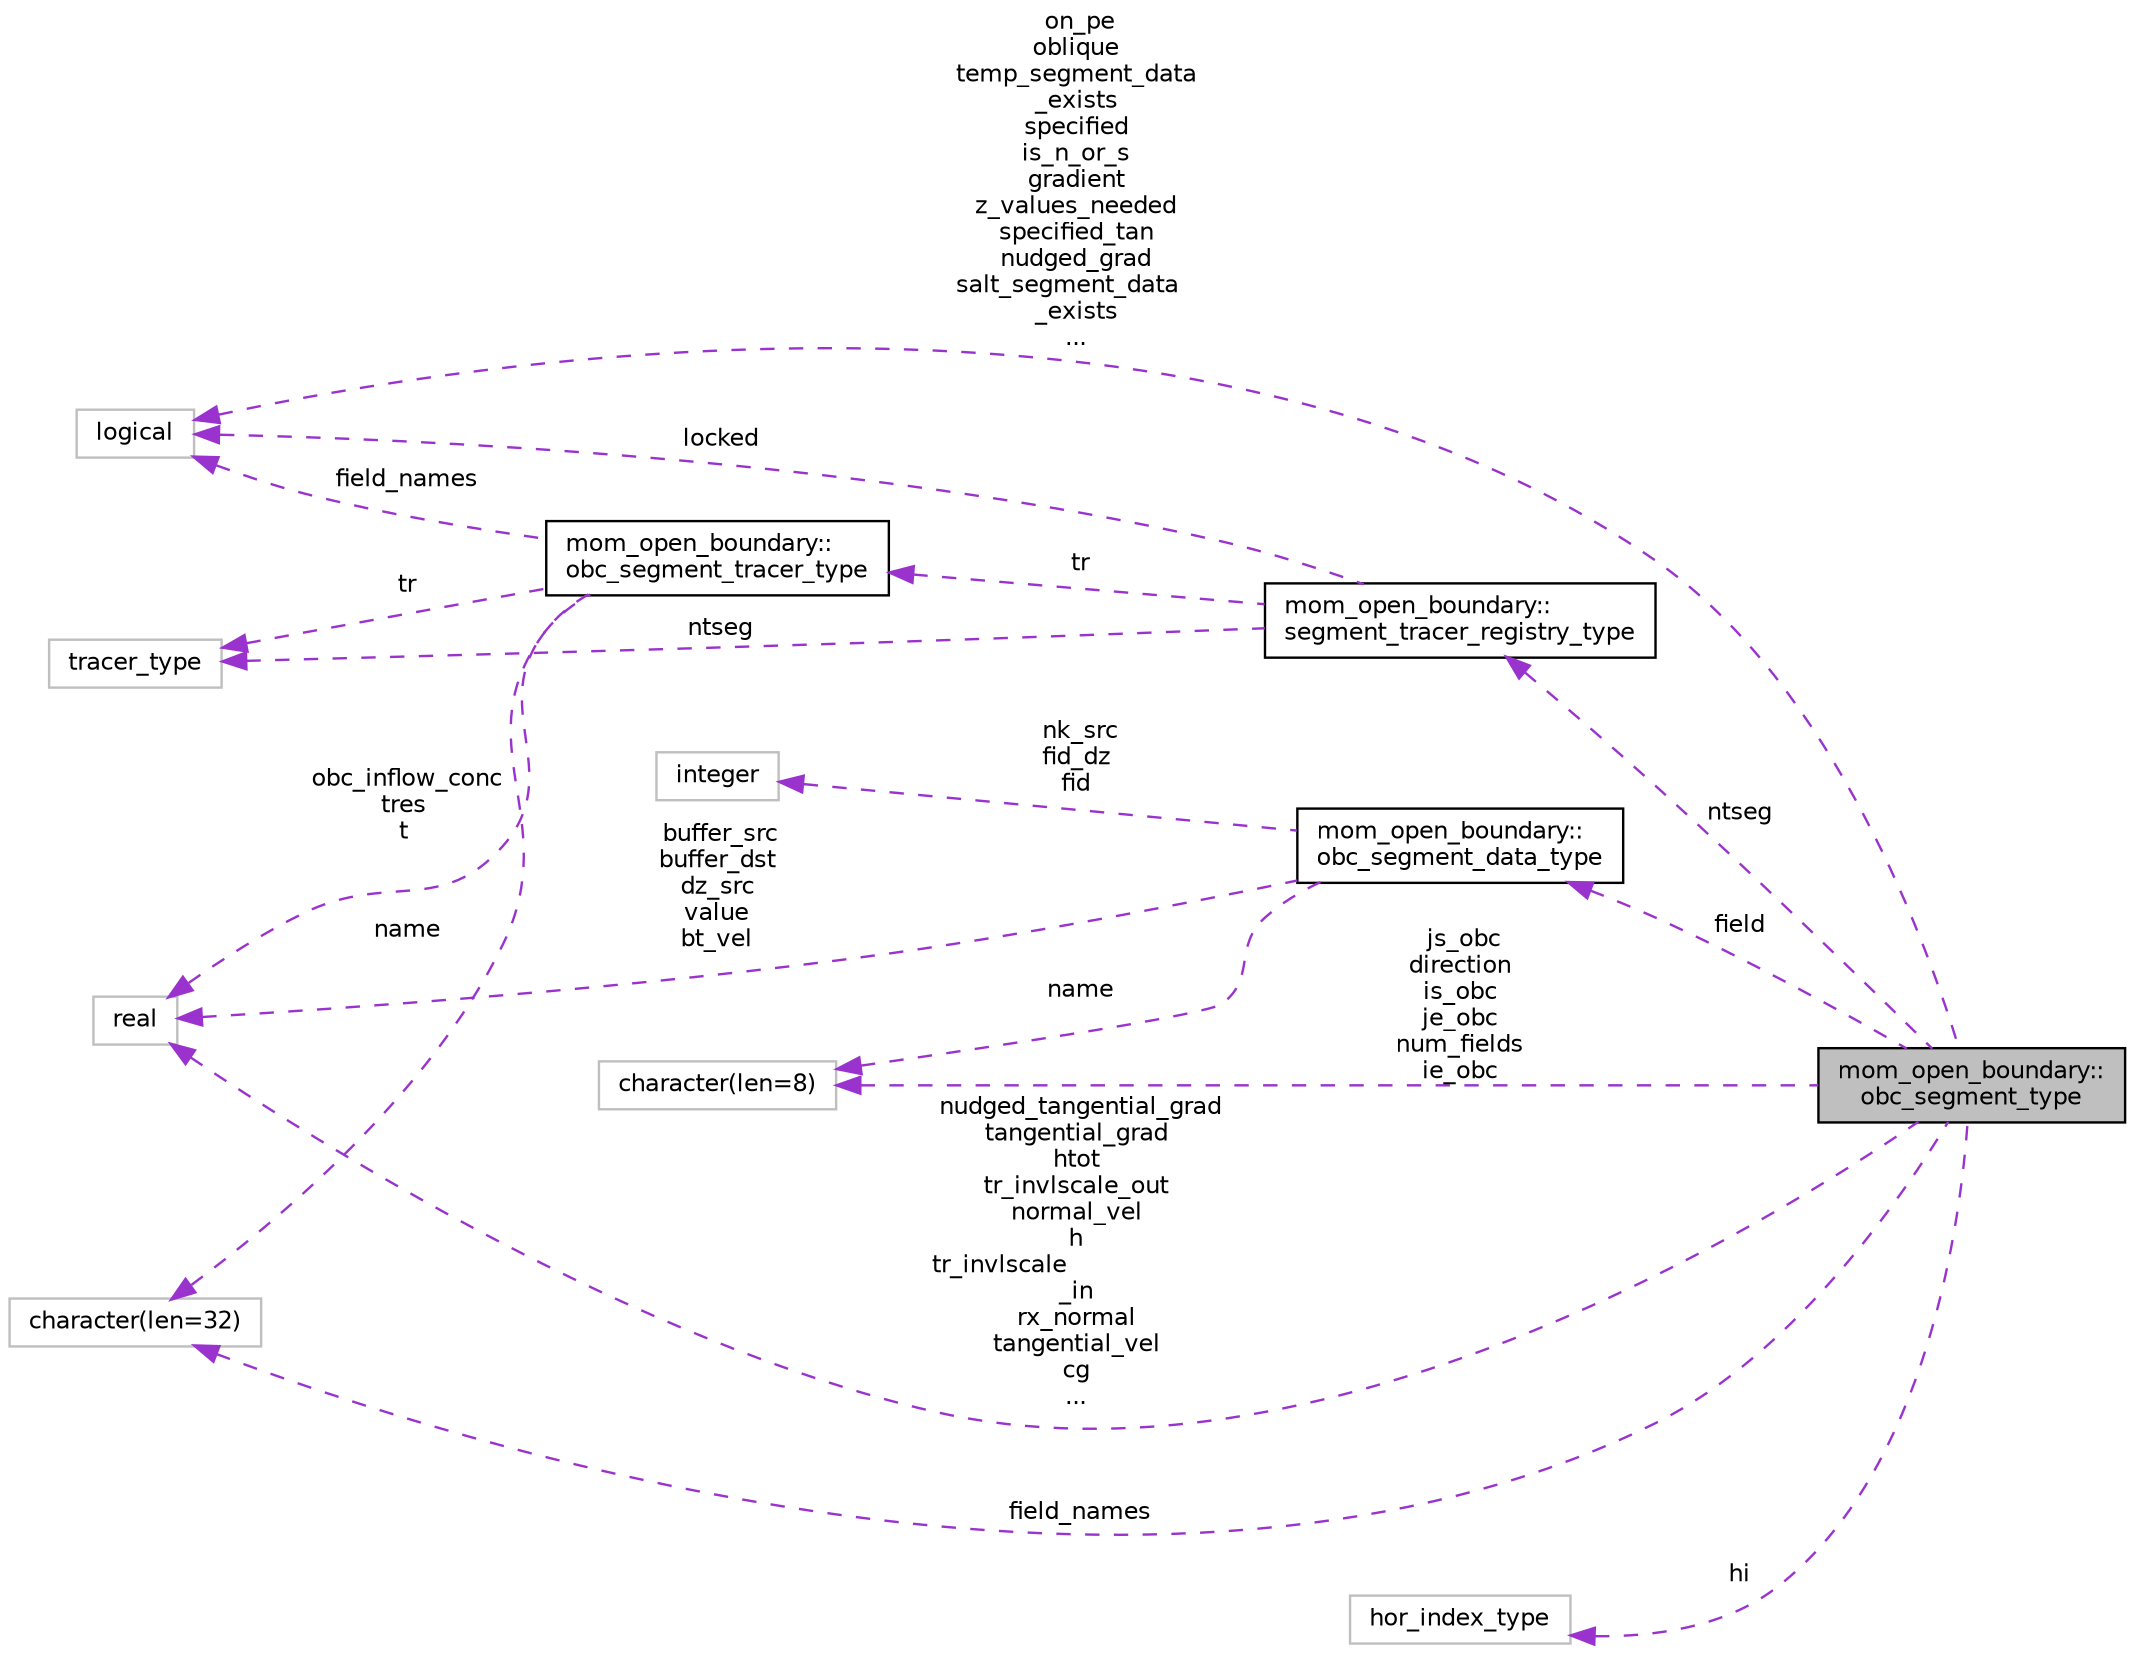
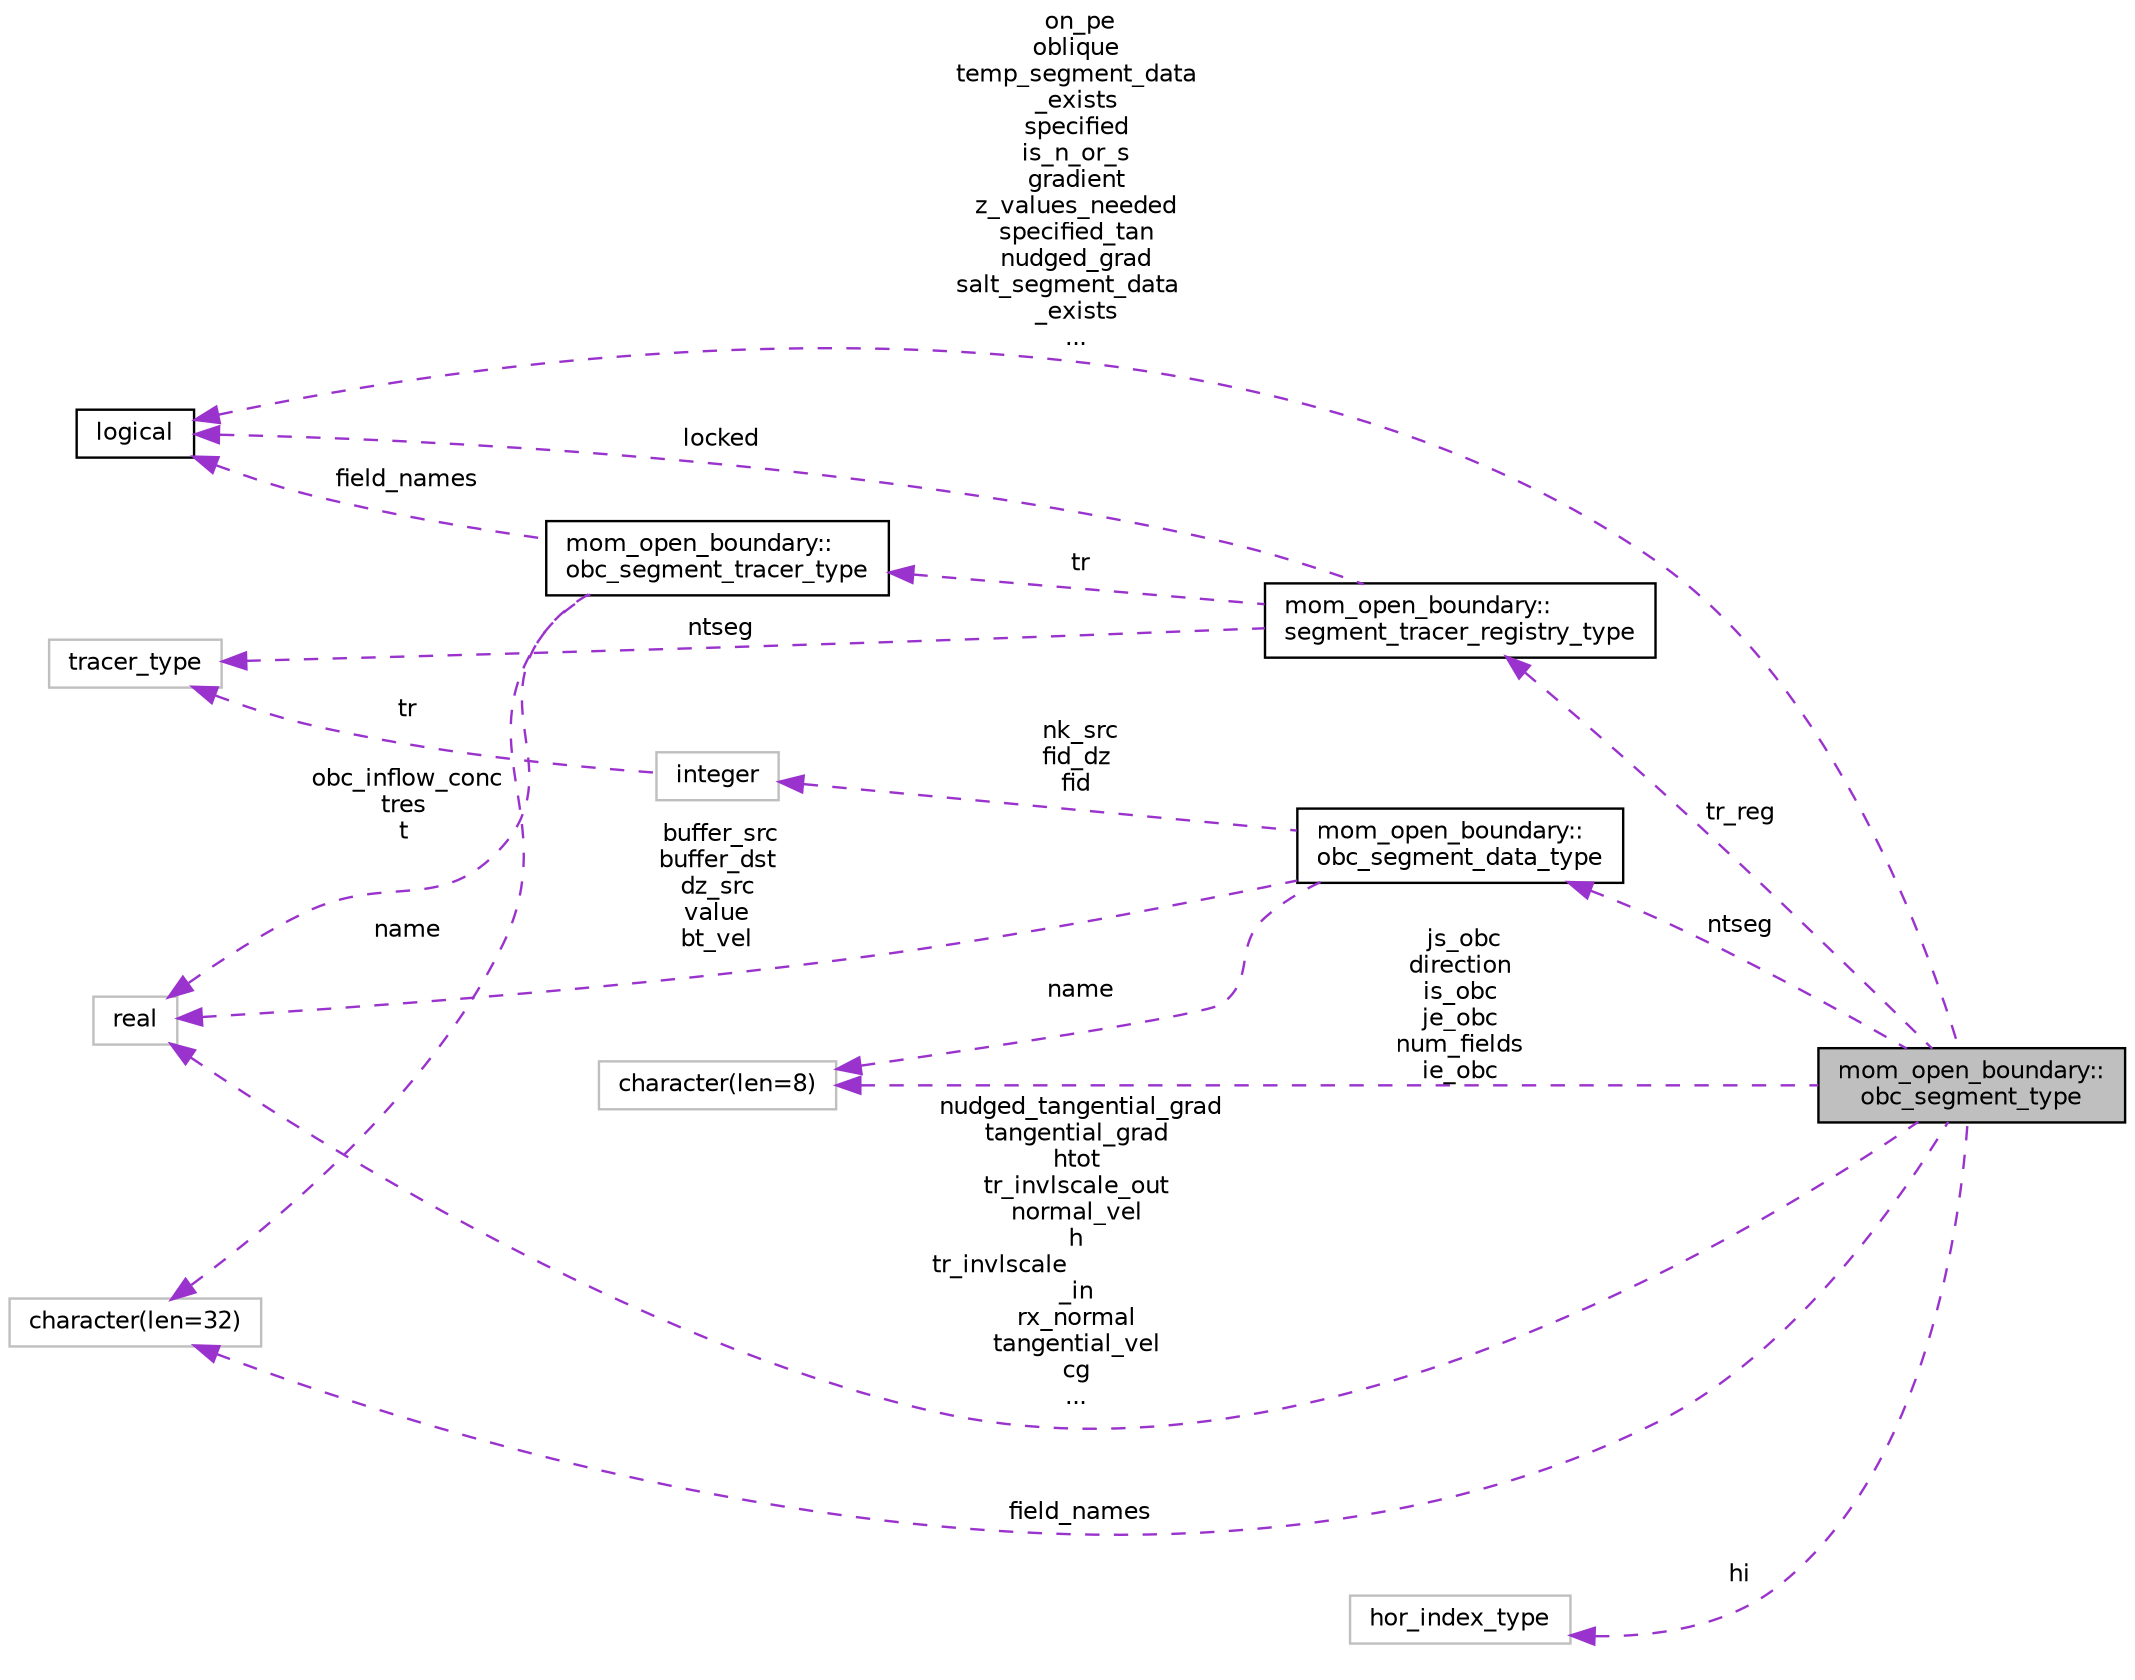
node "logical": color grey75 -> black
edge "mom_open_boundary:: obc_segment_tracer_type" -> "tracer_type": now "integer" -> "tracer_type"
edge "mom_open_boundary:: obc_segment_type" -> "mom_open_boundary:: segment_tracer_registry_type": label " ntseg" -> " tr_reg"
edge "mom_open_boundary:: obc_segment_type" -> "mom_open_boundary:: obc_segment_data_type": label " field" -> " ntseg"
